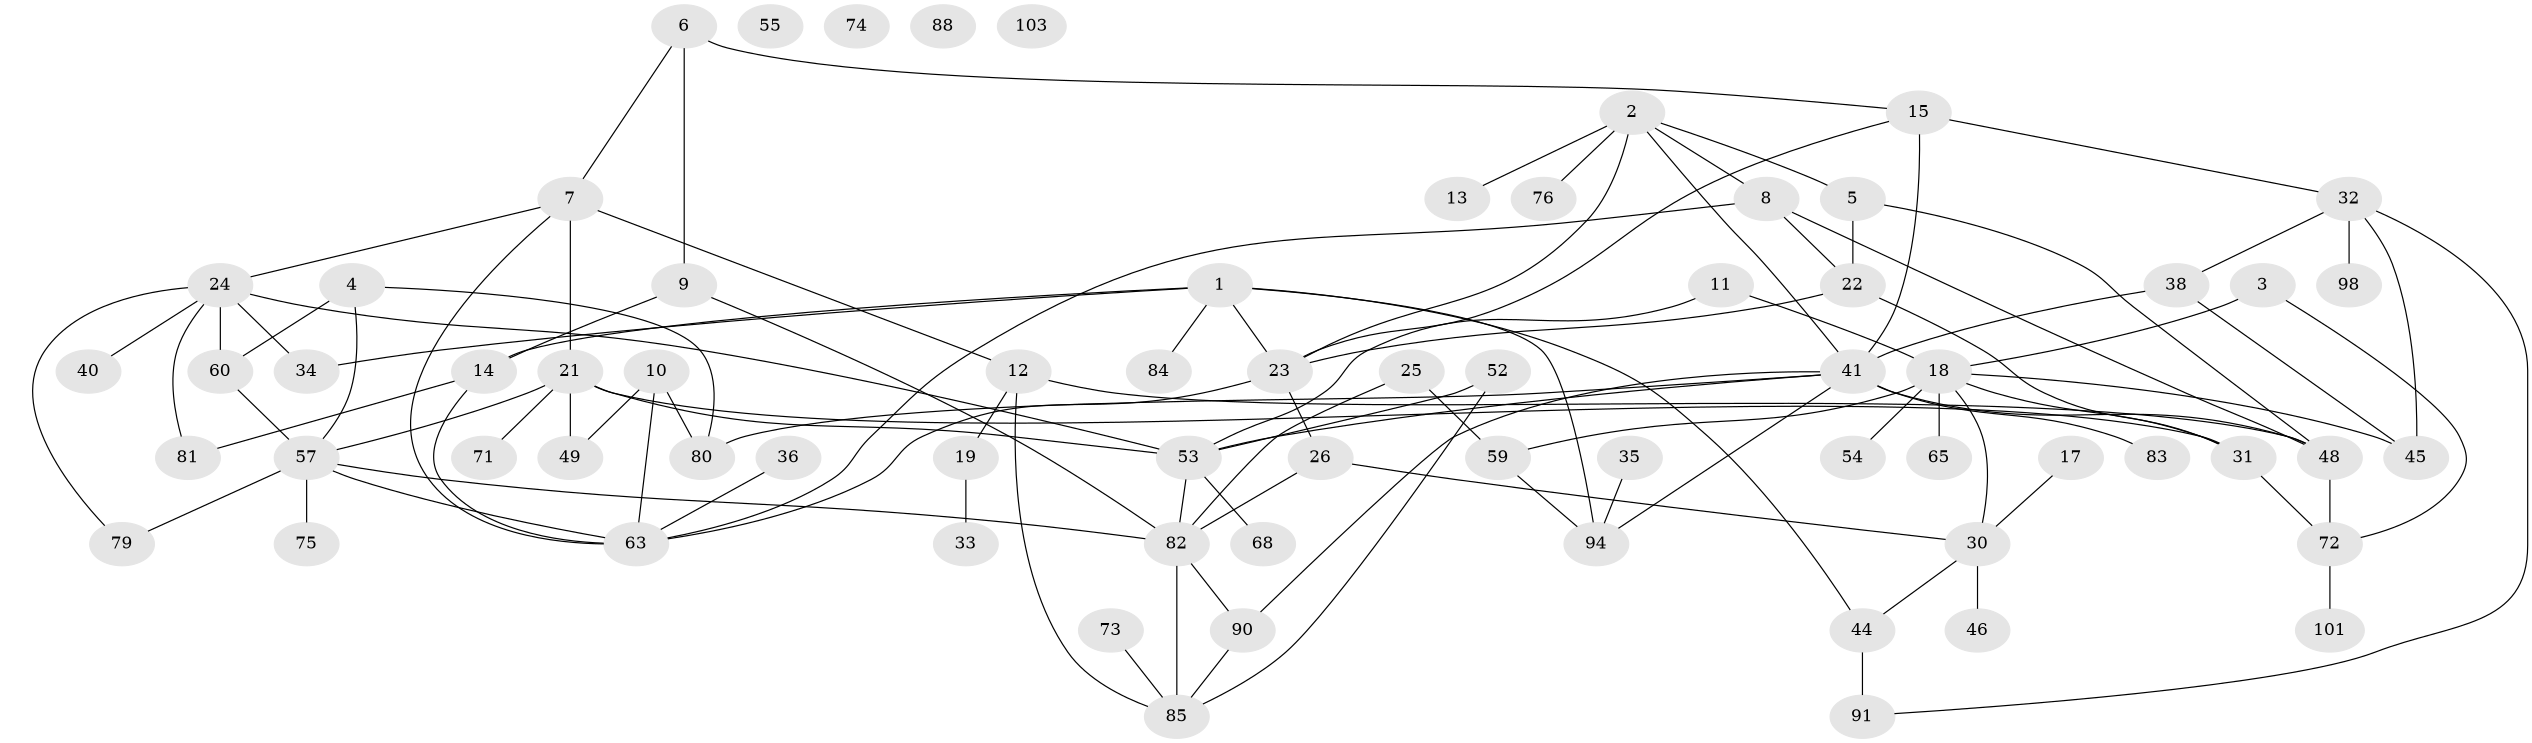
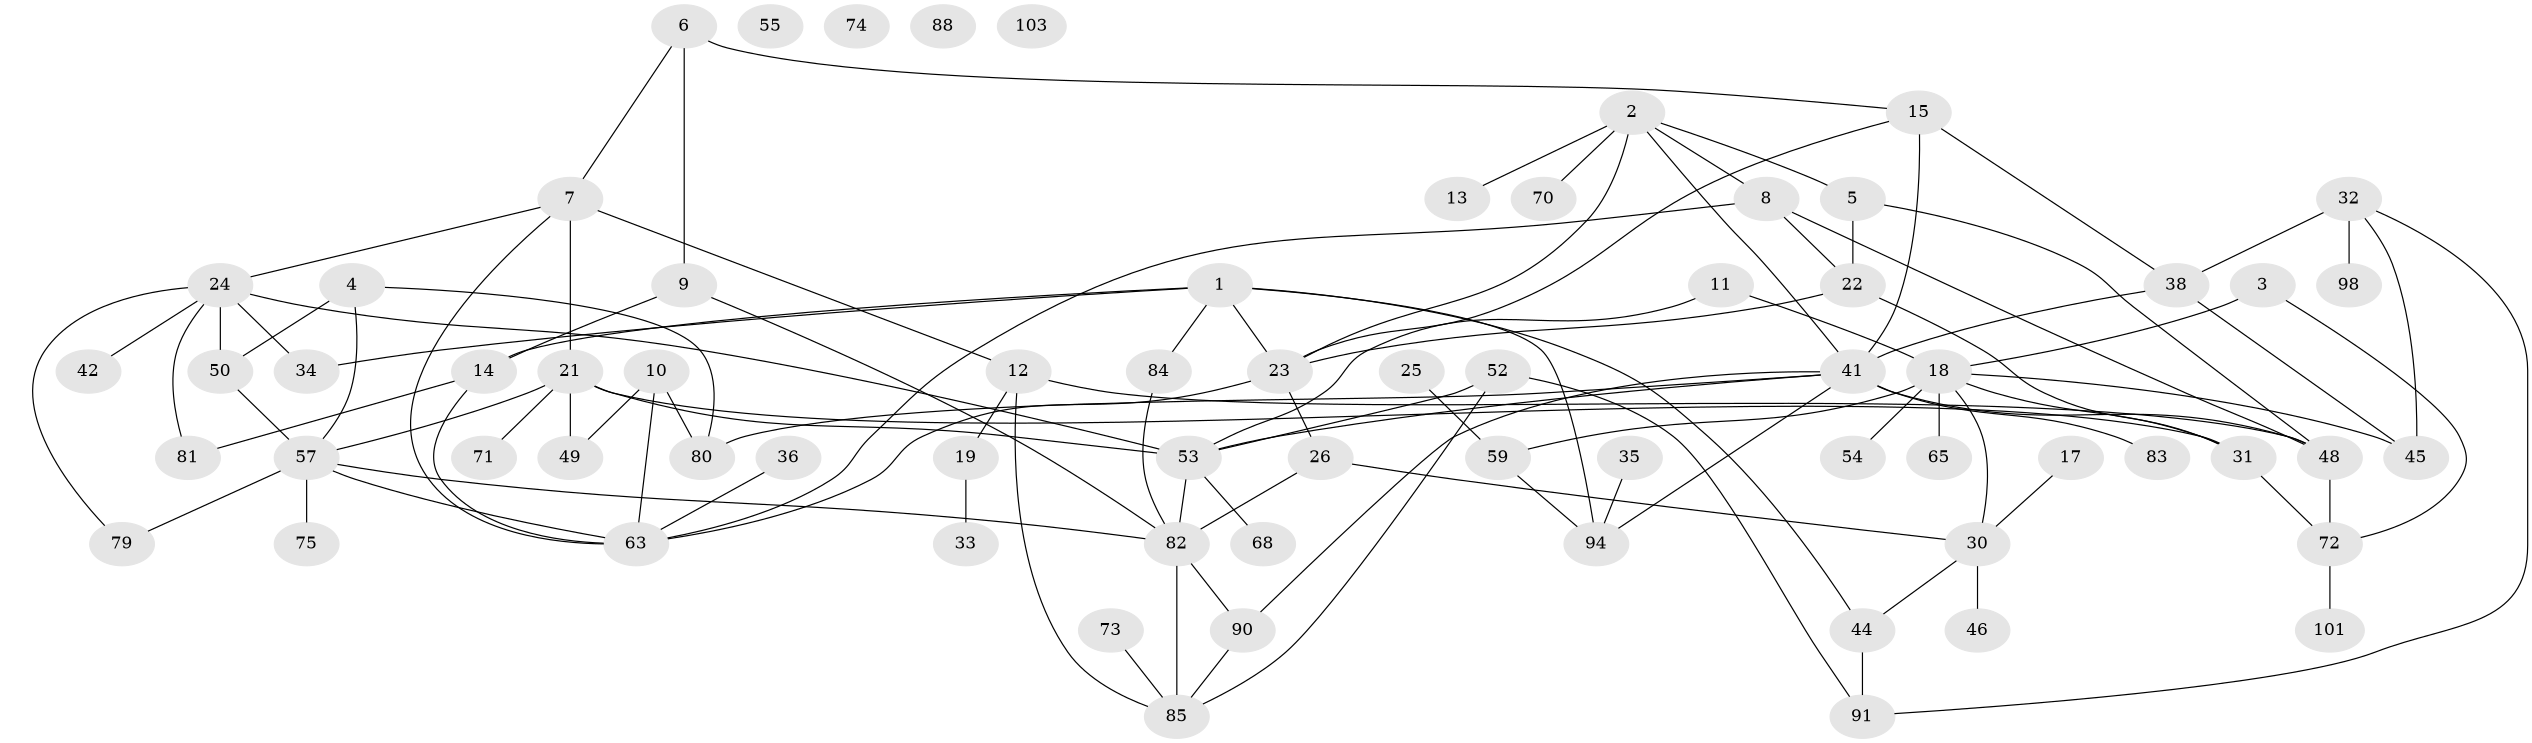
edge "15" -- "32": now "15" -- "38"
node "76": label "76" -> "70"
node "40": label "40" -> "42"
node "60": label "60" -> "50"
edge "25" -- "82": now "84" -- "82"
edge "52" -- "91": added
